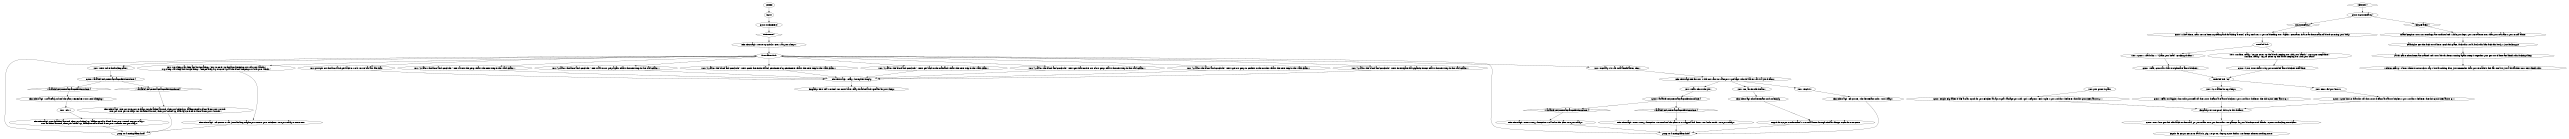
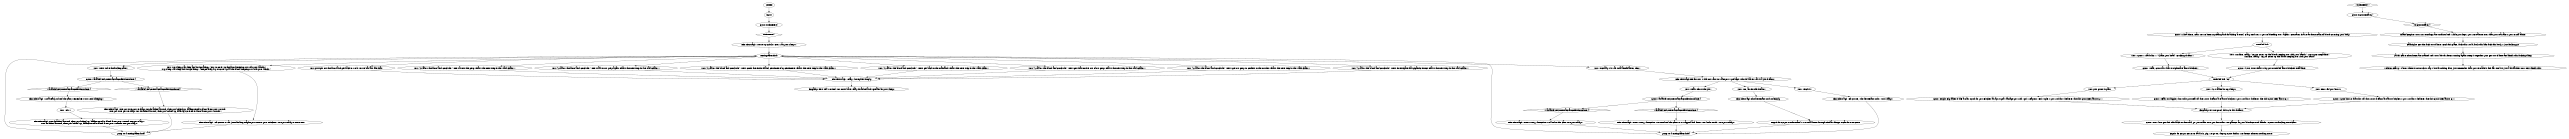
node "!(Bitches())": label "!(Bitches())" -> "!(IsKimHere())"
node "IsCunoInParty()": removed
node "!(Desperately())": label "!(Desperately())" -> "!(IsCunoInParty())"
node "from_after_hub": label "from_after_hub" -> "resting_after_hub"
edge "Untitled hub (02)" -> "You: Just grunt in pain.": added
